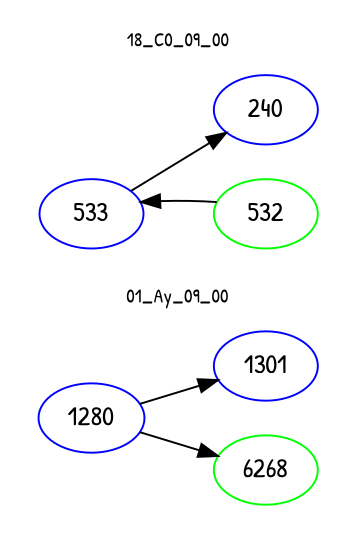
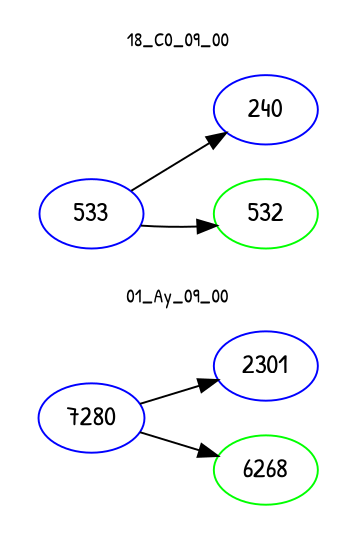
edge "532" -> "533": reversed
node "1301": label "1301" -> "2301"
node "1280": label "1280" -> "7280"
